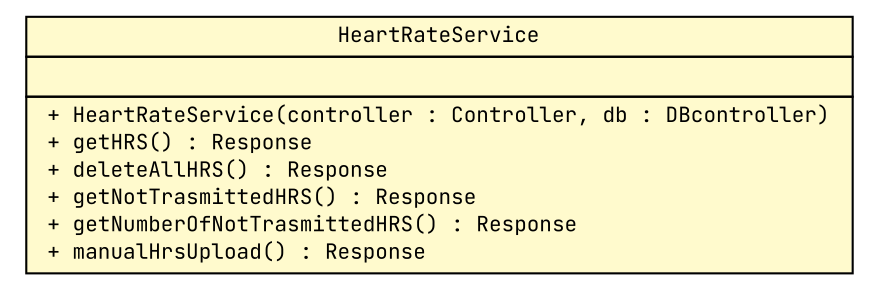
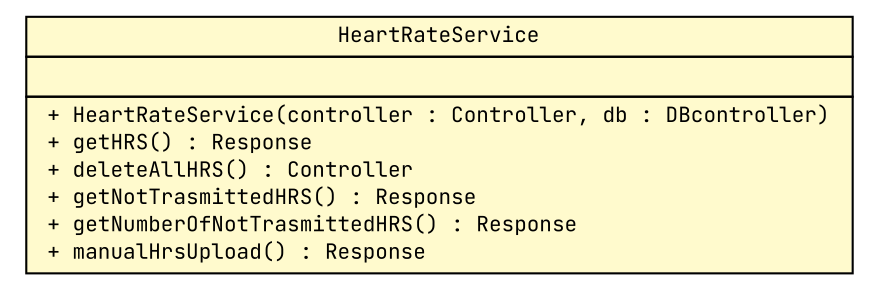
node "HeartRateService": text "+ deleteAllHRS() : Response" -> "+ deleteAllHRS() : Controller"
